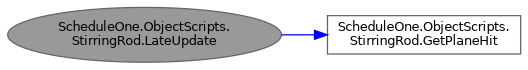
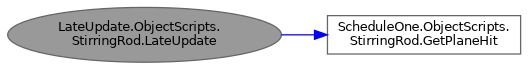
node "ScheduleOne.ObjectScripts. StirringRod.LateUpdate": label "ScheduleOne.ObjectScripts. StirringRod.LateUpdate" -> "LateUpdate.ObjectScripts. StirringRod.LateUpdate"
